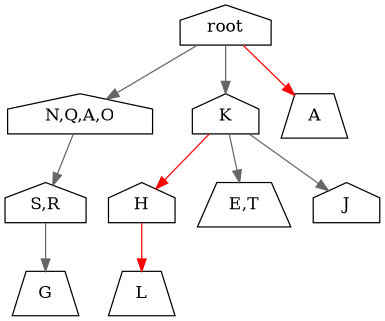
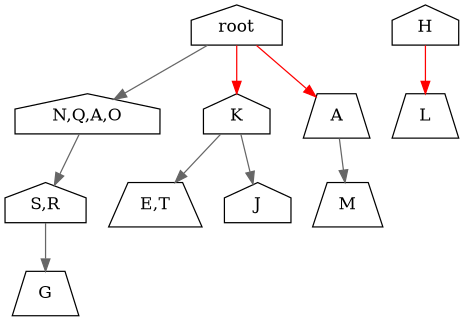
edge "root" -> "K": color gray40 -> red
edge "K" -> "H": removed
node "M": added
